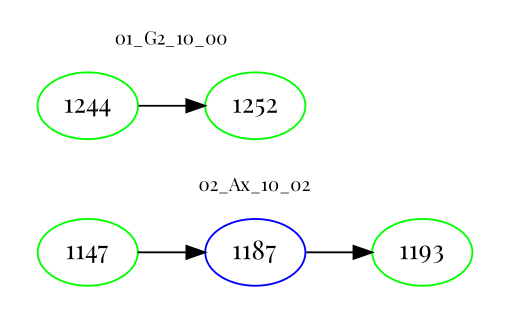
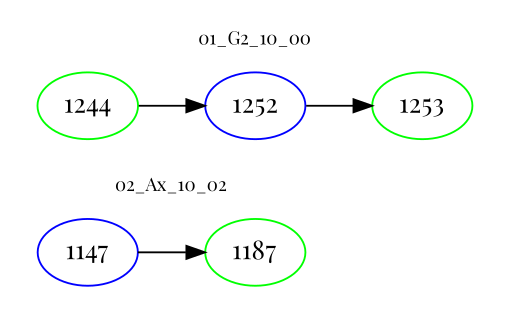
node "1252": color green -> blue
node "1253": added
node "1147": color green -> blue
node "1187": color blue -> green
node "1193": removed
